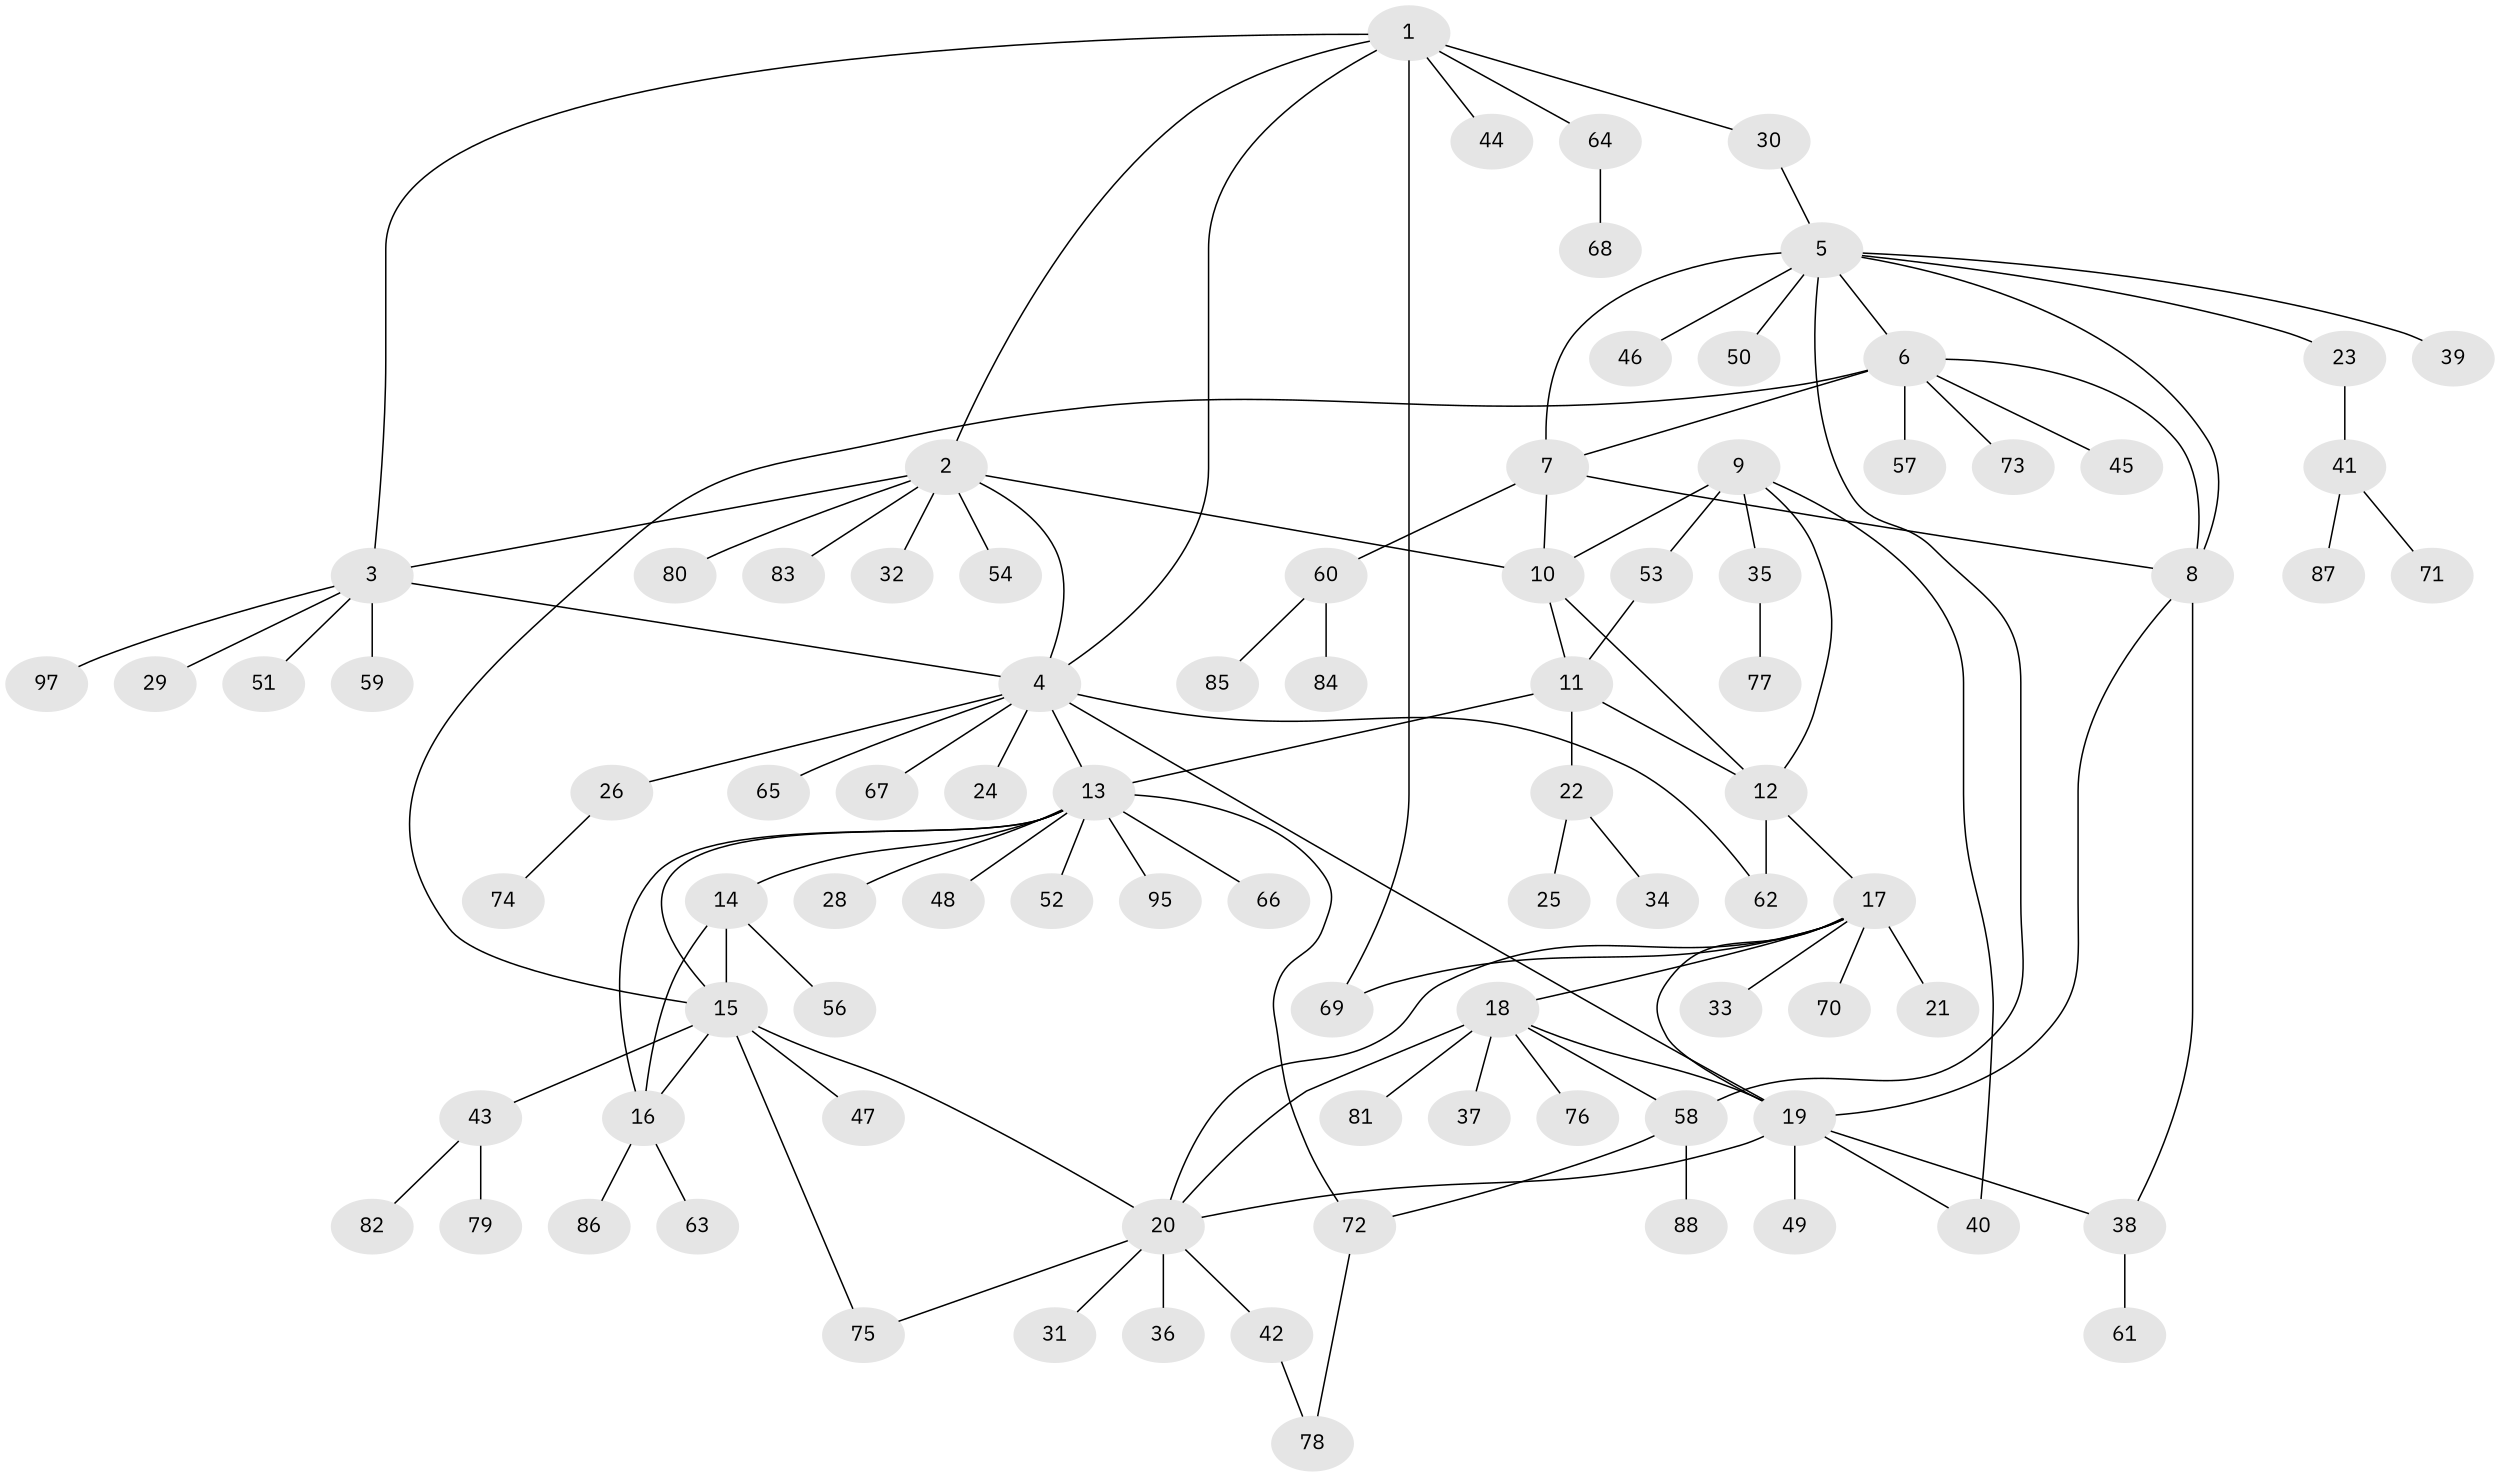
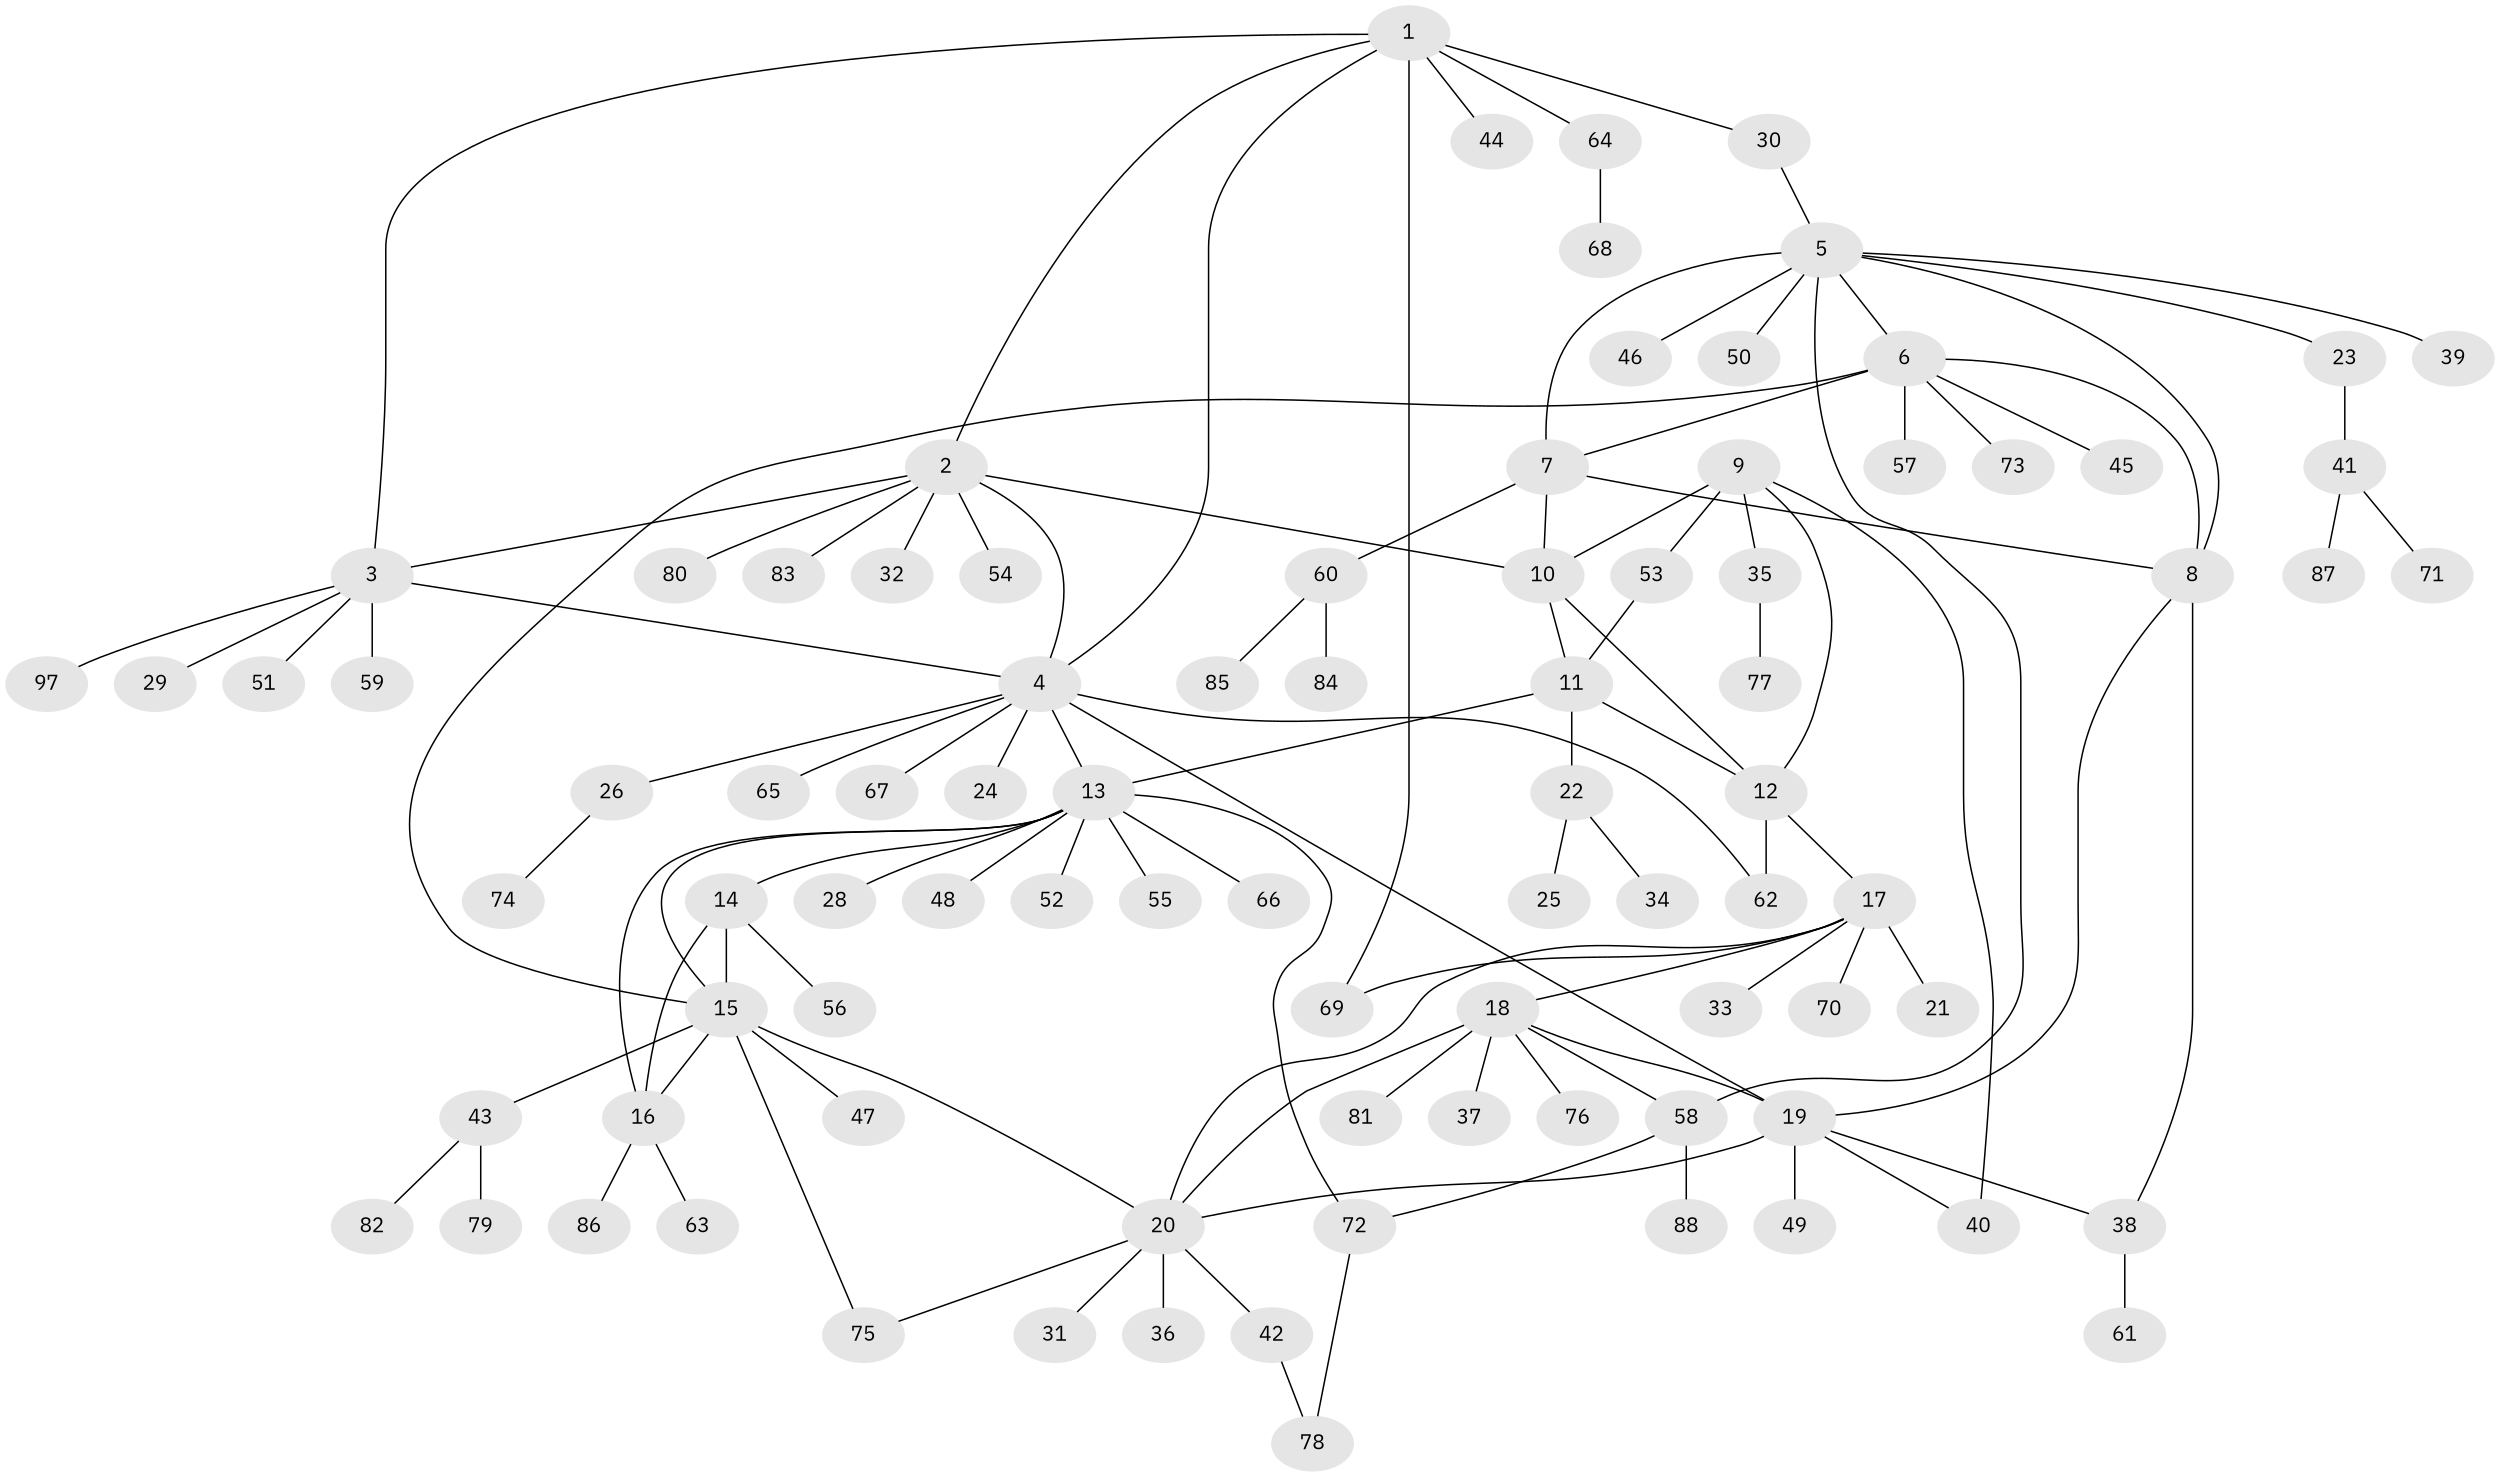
node "95": label "95" -> "55"
edge "17" -- "19": removed
